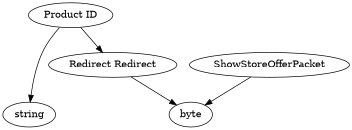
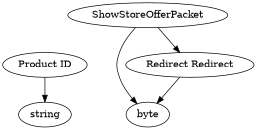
edge "Product ID" -> "Redirect Redirect": now "ShowStoreOfferPacket" -> "Redirect Redirect"
